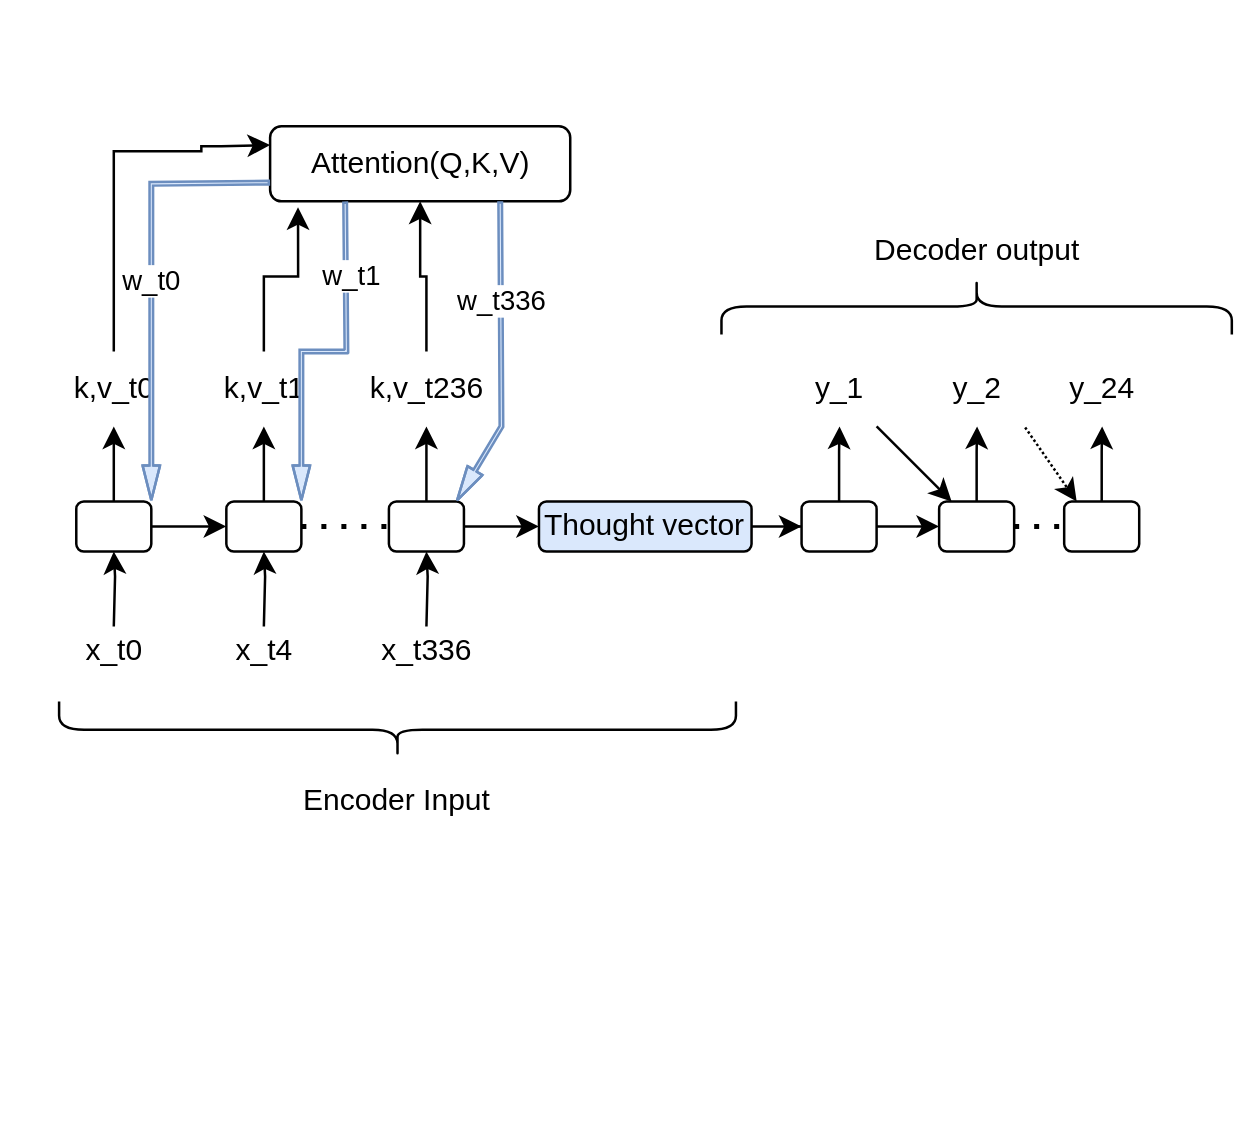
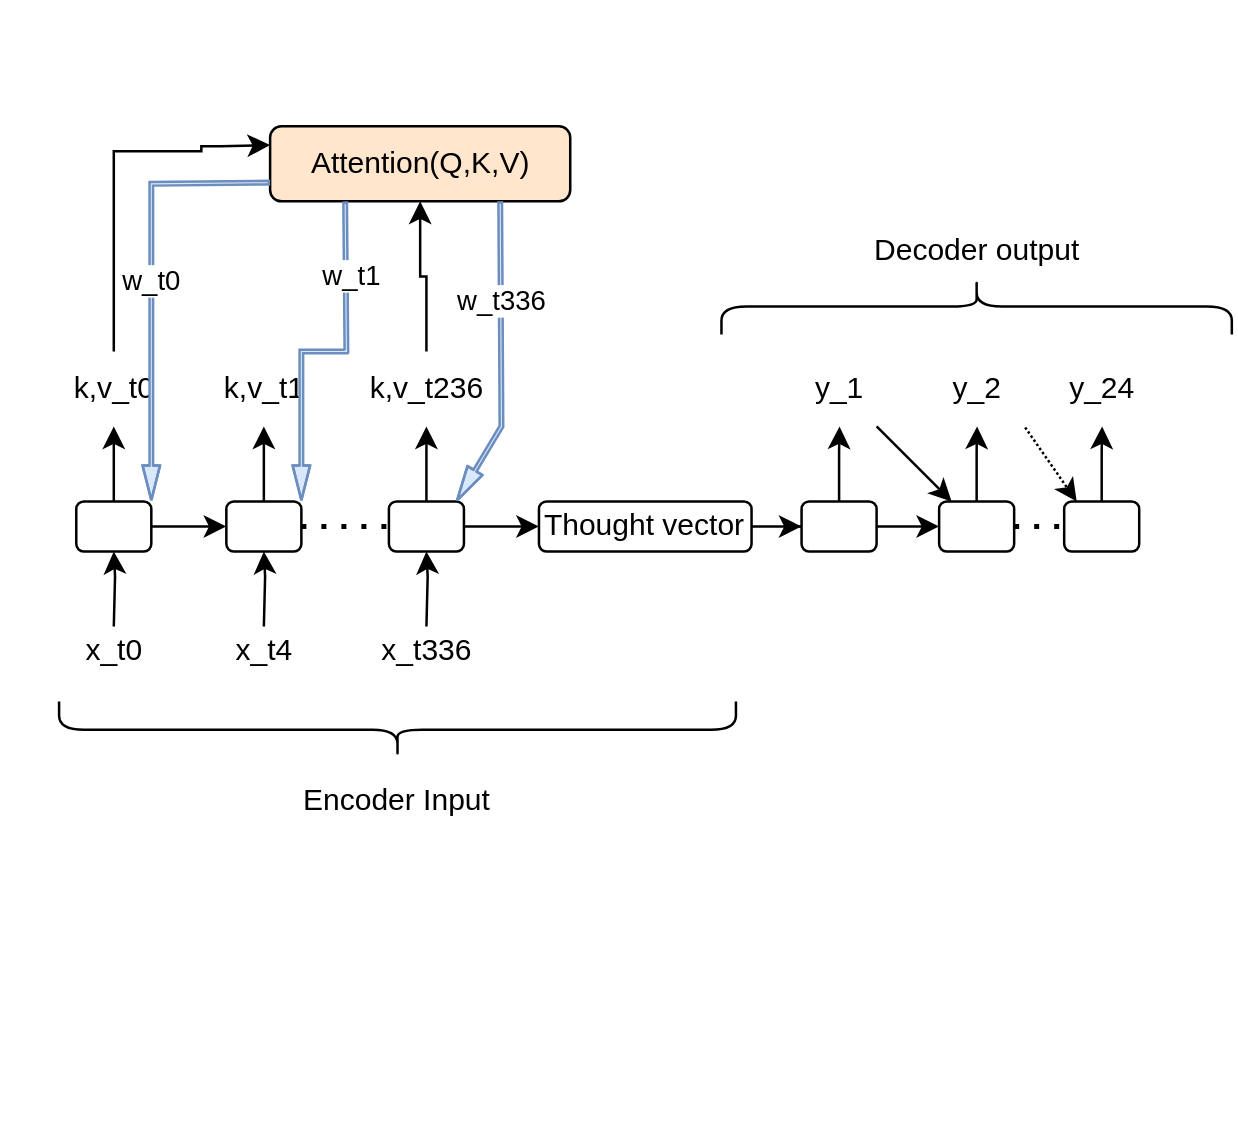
node "Attention(Q,K,V)": fillcolor #ffffff -> #ffe6cc
edge "k,v_t1" -> "Attention(Q,K,V)": removed
node "Thought vector": fillcolor #dae8fc -> #ffffff
